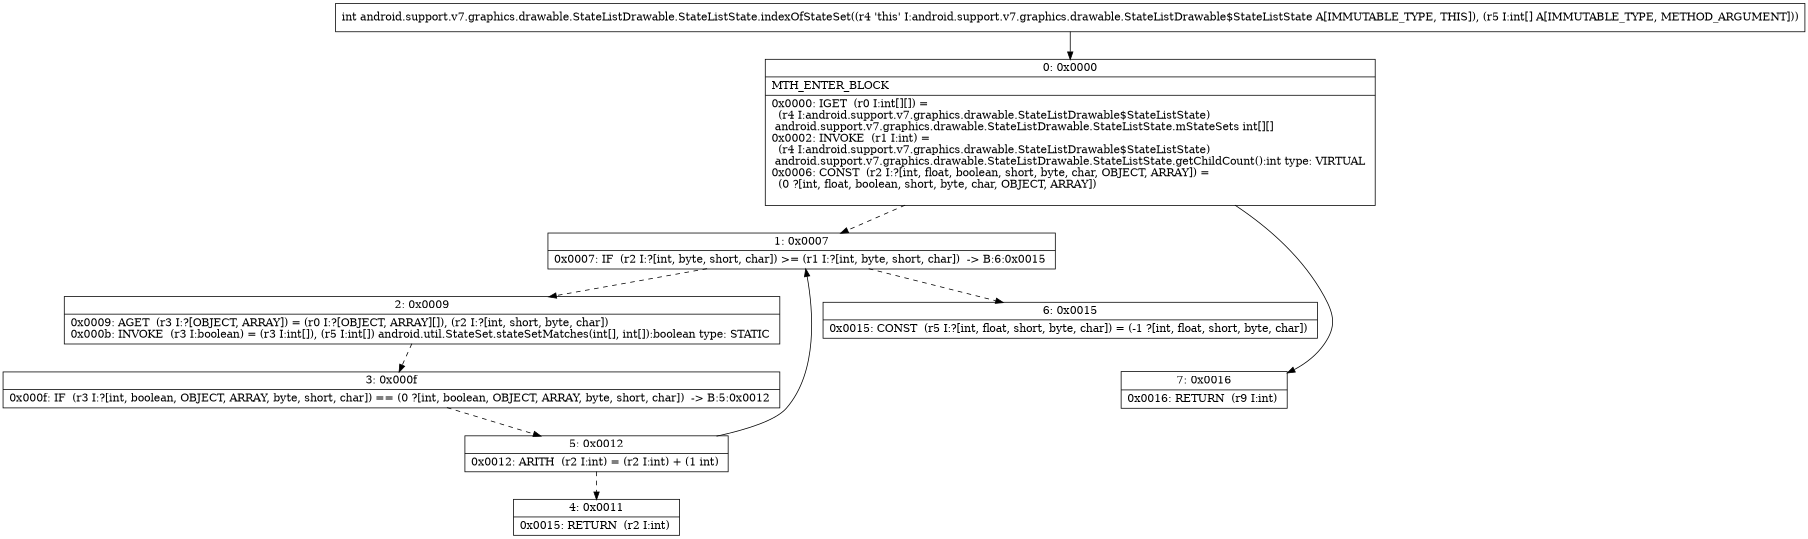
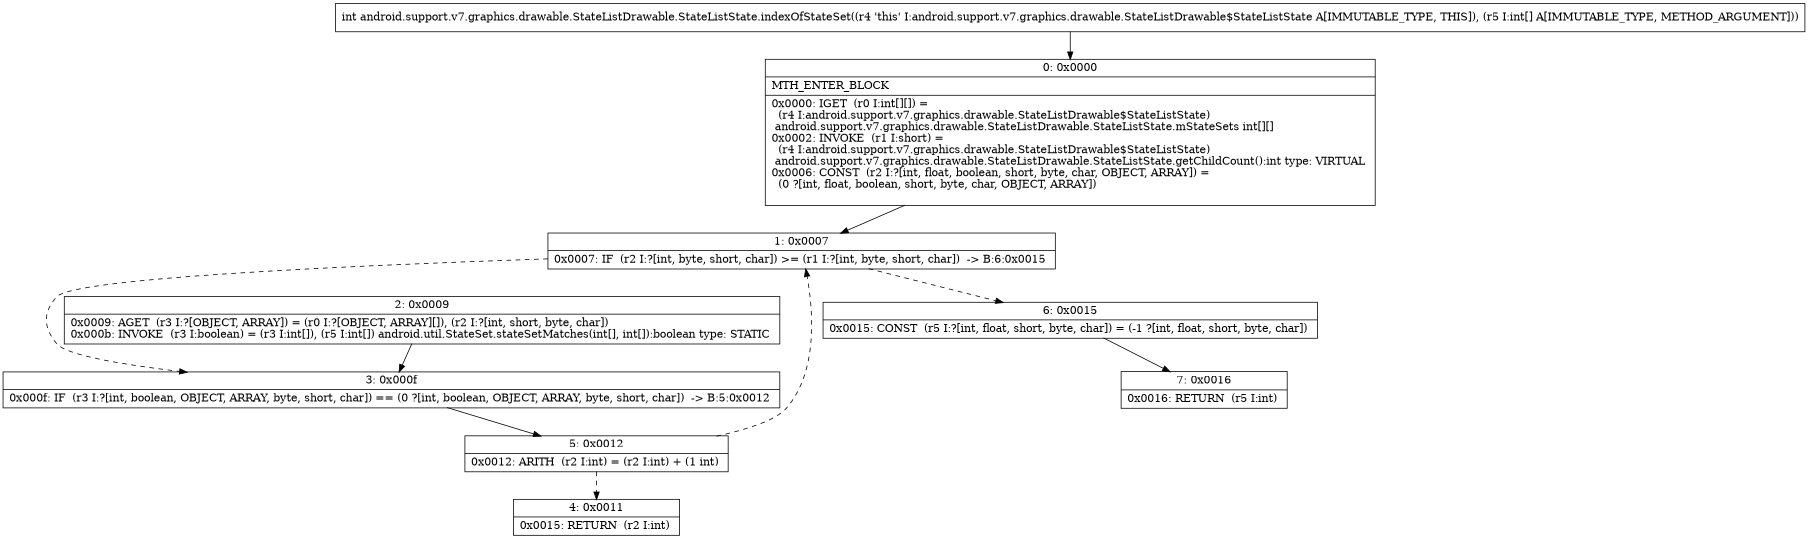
node "0: 0x0000": text "0x0002: INVOKE  (r1 I:int) =" -> "0x0002: INVOKE  (r1 I:short) ="
edge "0: 0x0000" -> "1: 0x0007": style dashed -> solid
edge "0: 0x0000" -> "7: 0x0016": now "6: 0x0015" -> "7: 0x0016"
edge "1: 0x0007" -> "2: 0x0009": now "1: 0x0007" -> "3: 0x000f"
edge "2: 0x0009" -> "3: 0x000f": style dashed -> solid
edge "5: 0x0012" -> "1: 0x0007": style solid -> dashed
node "7: 0x0016": text "0x0016: RETURN  (r9 I:int)" -> "0x0016: RETURN  (r5 I:int)"
edge "3: 0x000f" -> "5: 0x0012": style dashed -> solid
